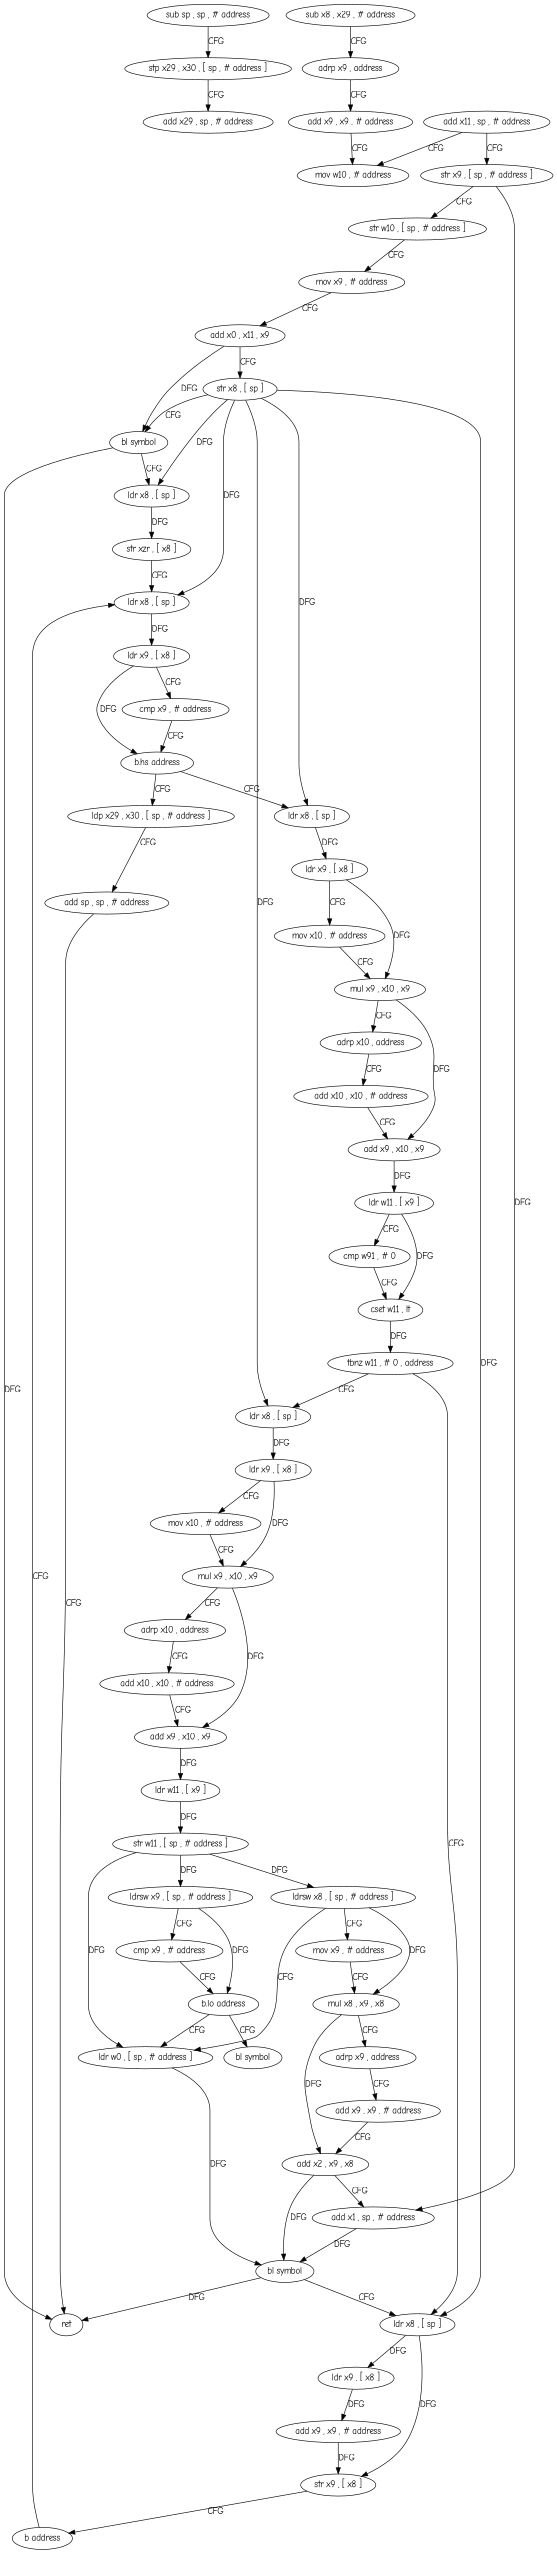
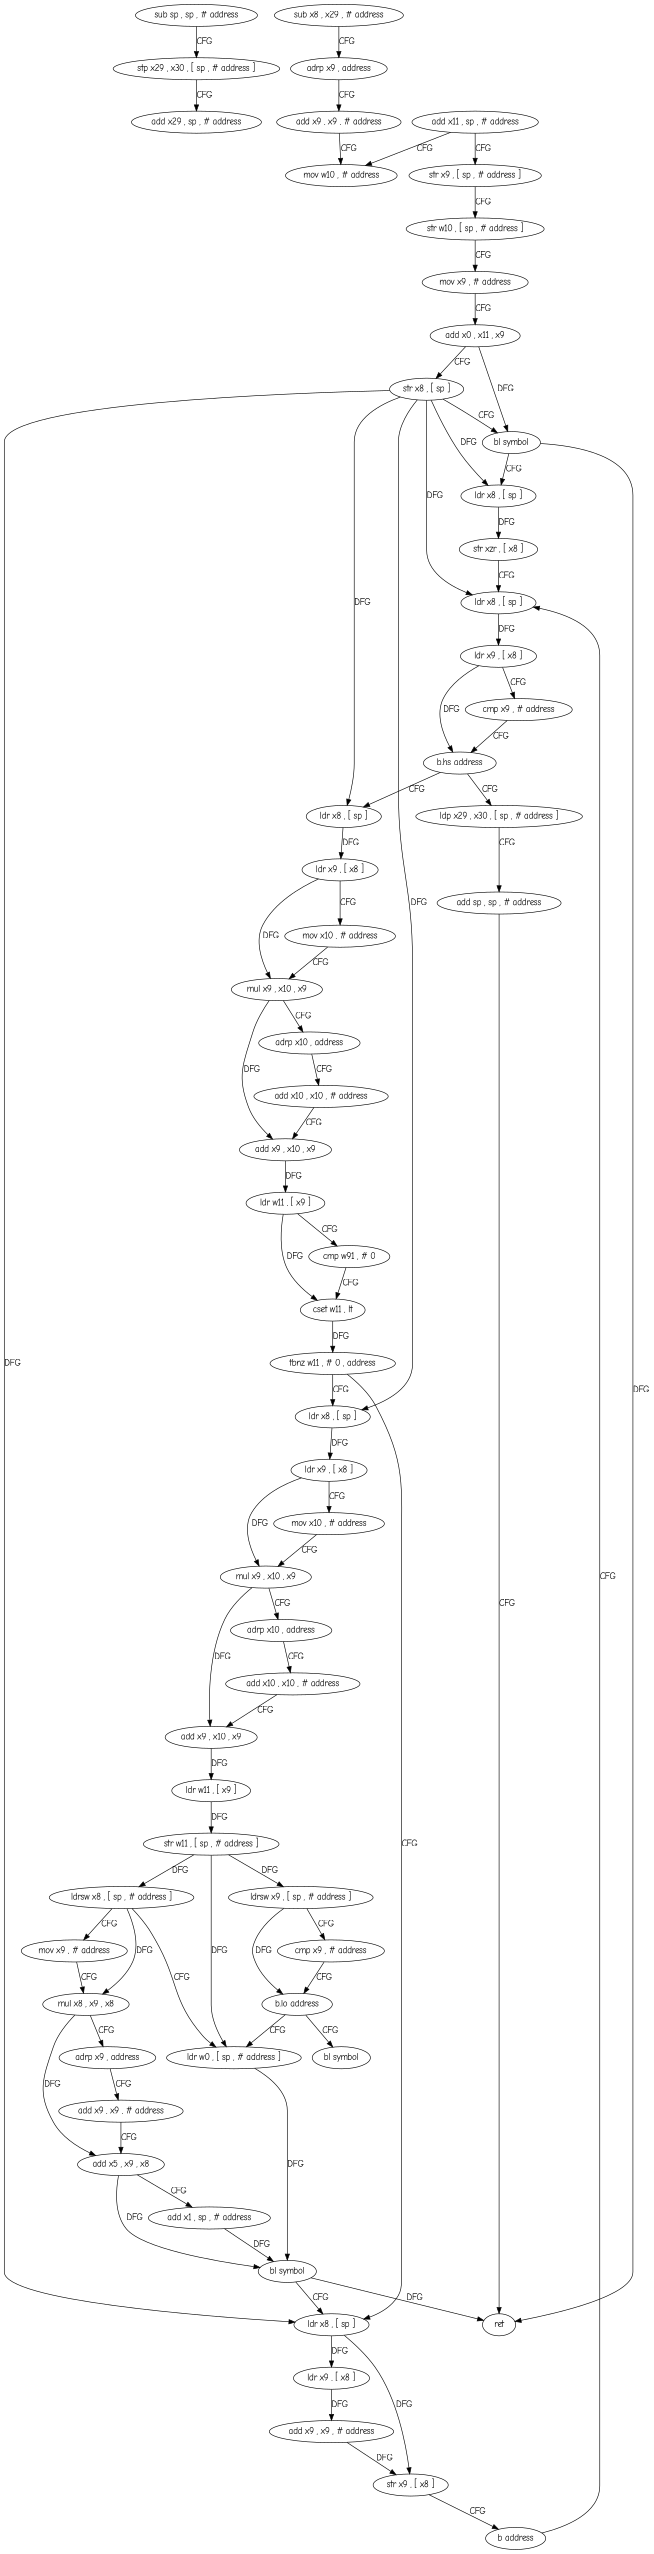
edge "str x9 , [ sp , # address ]" -> "add x1 , sp , # address": removed, label "DFG"
node "add x2 , x9 , x8": label "add x2 , x9 , x8" -> "add x5 , x9 , x8"
